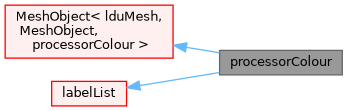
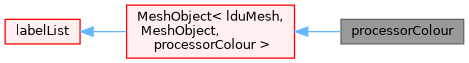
edge "processorColour" -> "labelList": now "MeshObject< lduMesh, MeshObject, processorColour >" -> "labelList"
